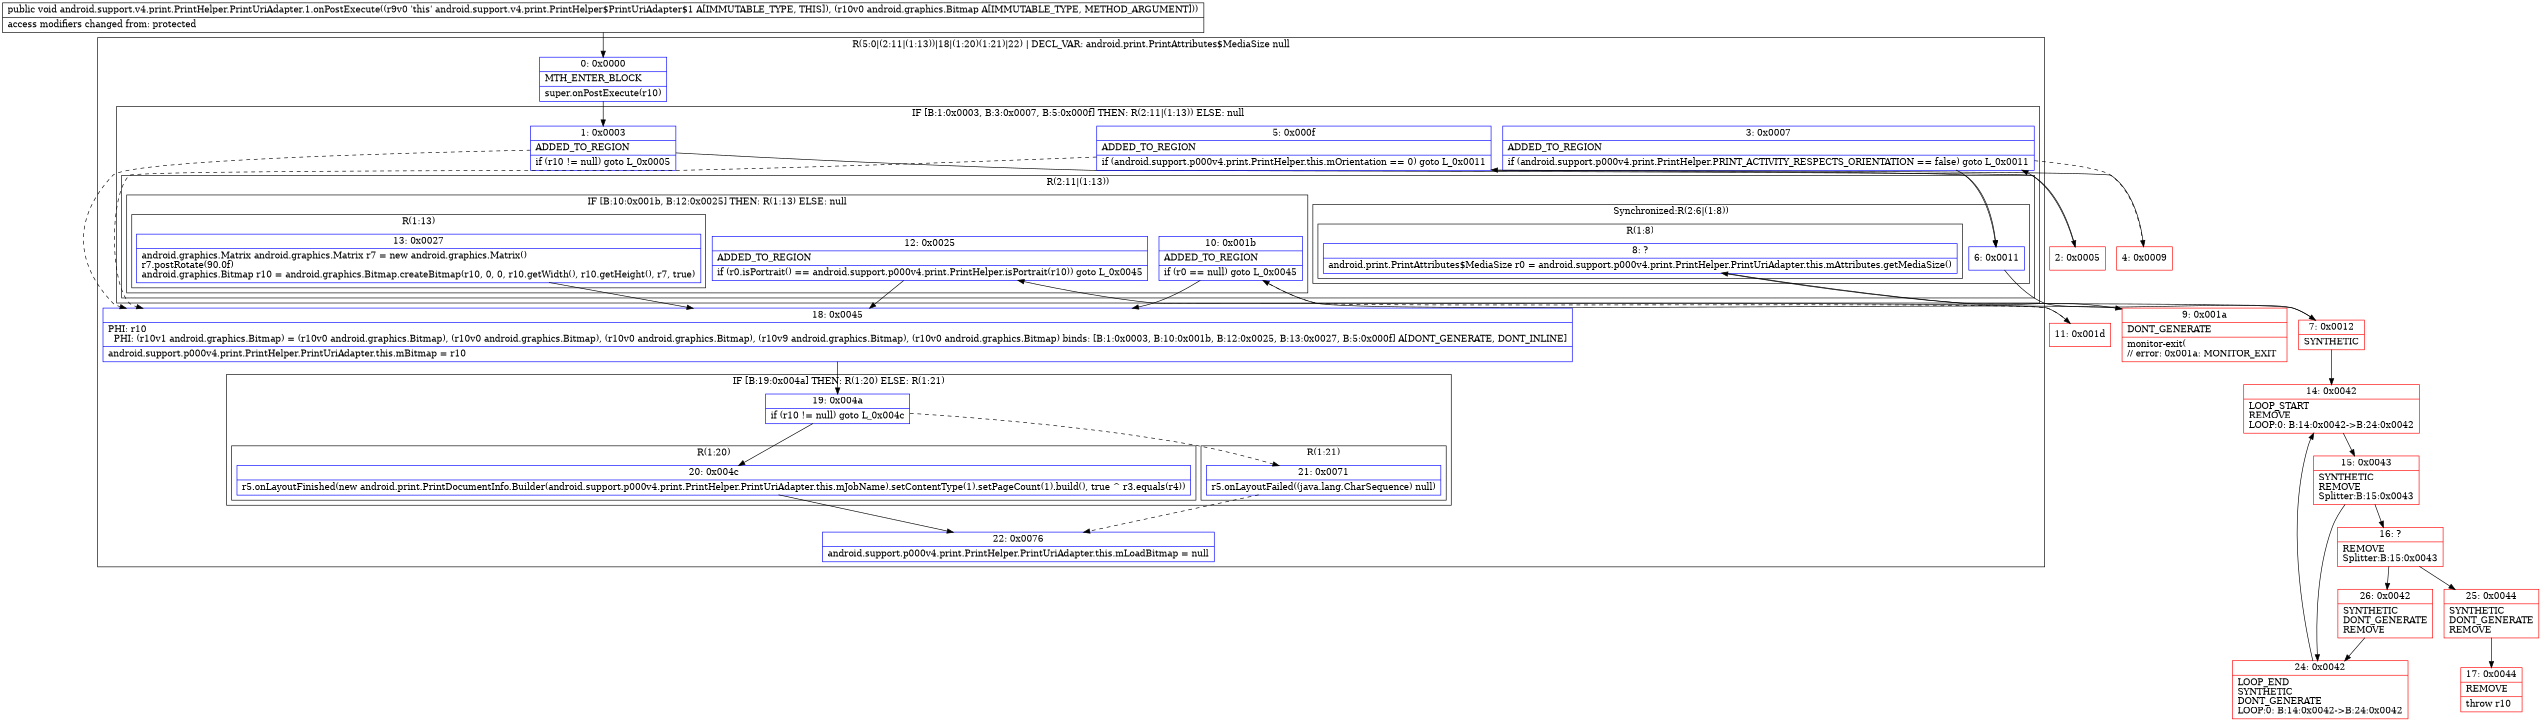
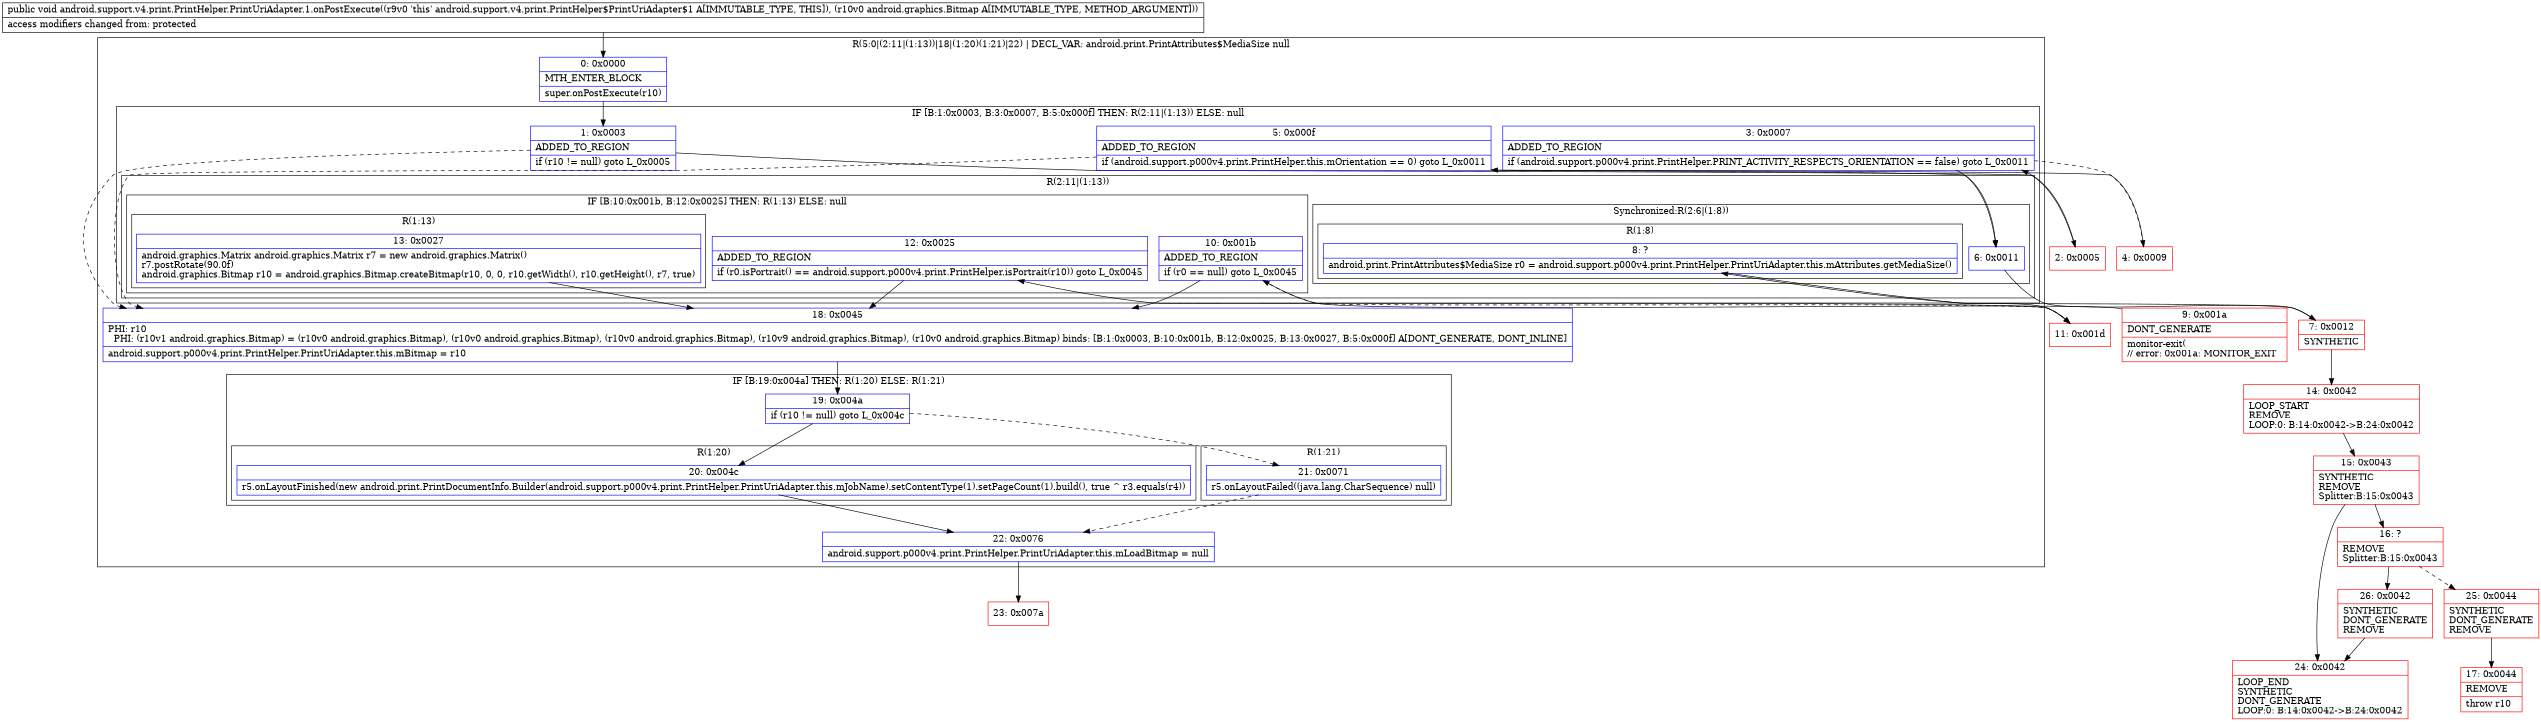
edge "8: ?" -> "9: 0x001a": now "8: ?" -> "11: 0x001d"
edge "24: 0x0042" -> "14: 0x0042": removed
edge "16: ?" -> "25: 0x0044": style solid -> dashed
node "23: 0x007a": added
